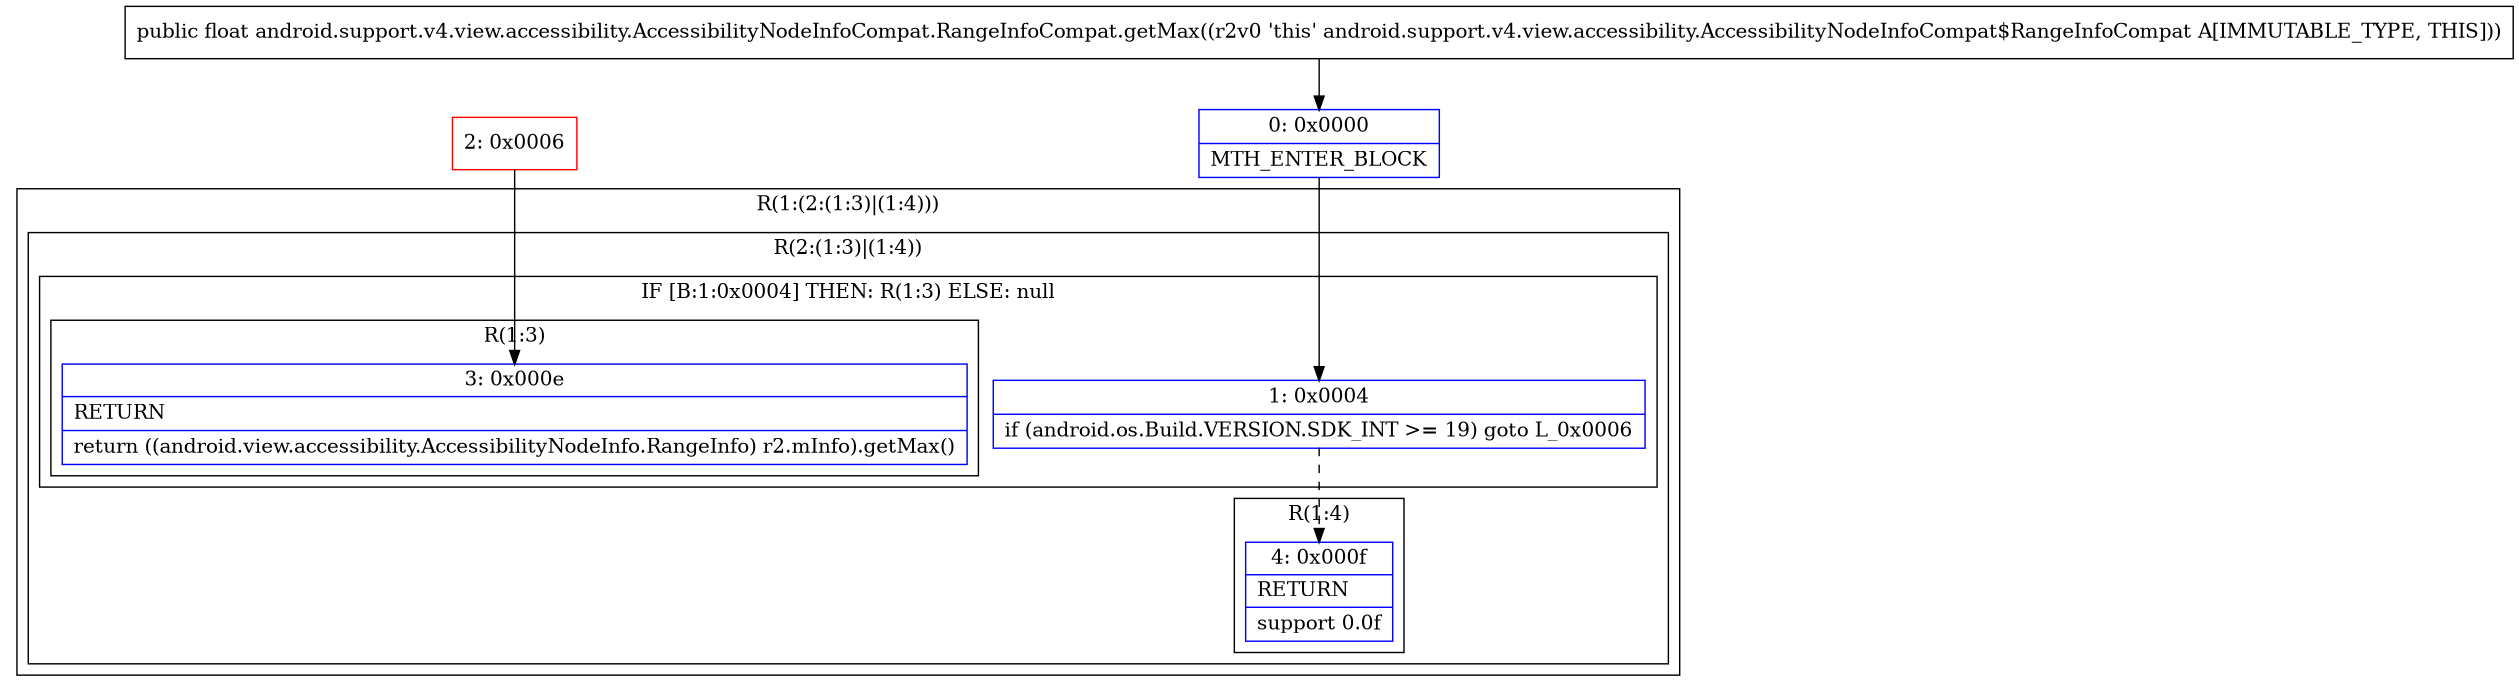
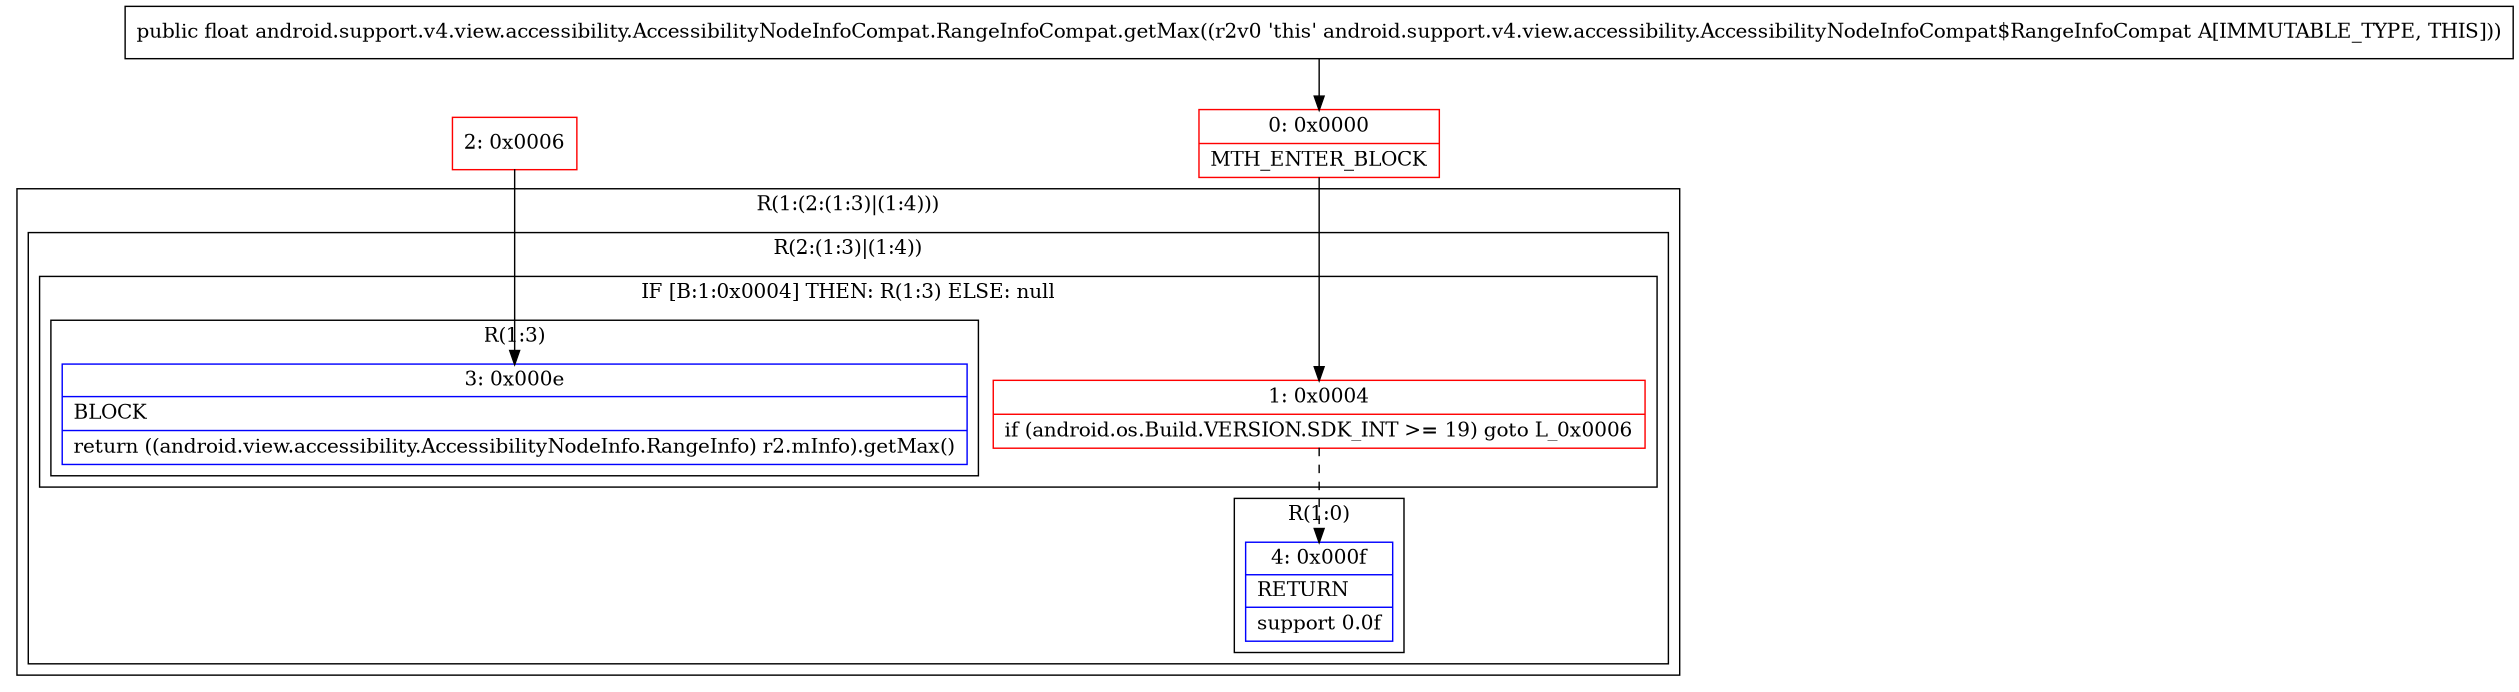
node "0: 0x0000": color blue -> red
node "3: 0x000e": text "RETURN" -> "BLOCK"
node "1: 0x0004": color blue -> red
cluster "R(1:4)": label "R(1:4)" -> "R(1:0)"
